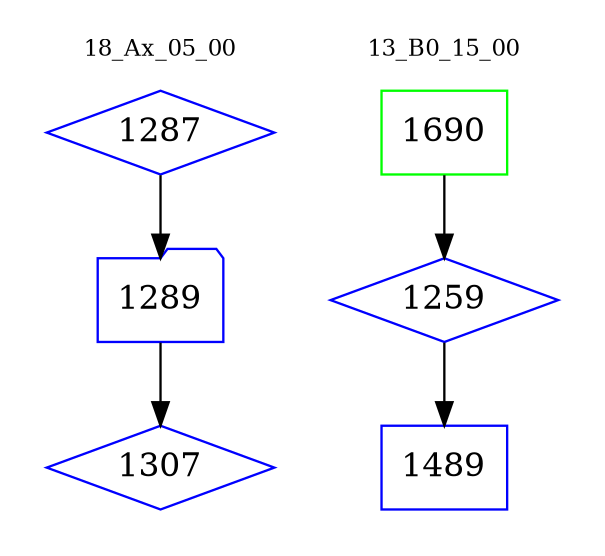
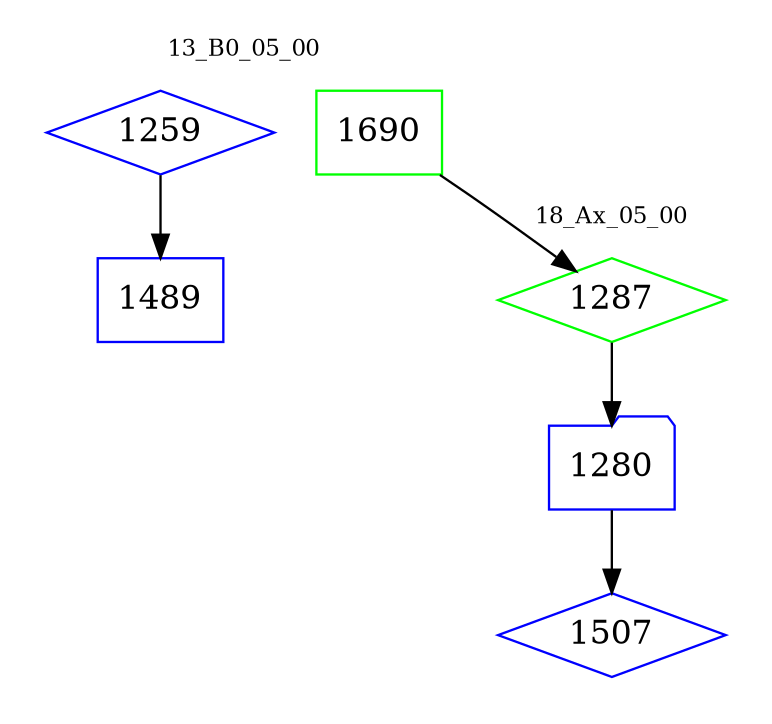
cluster "13_B0_15_00": label "13_B0_15_00" -> "13_B0_05_00"
node "1287": color blue -> green
edge "1690" -> "1259": now "1690" -> "1287"
node "1289": label "1289" -> "1280"
node "1307": label "1307" -> "1507"
